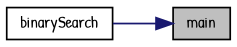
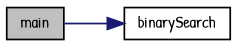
edge "binarySearch" -> "main": reversed
